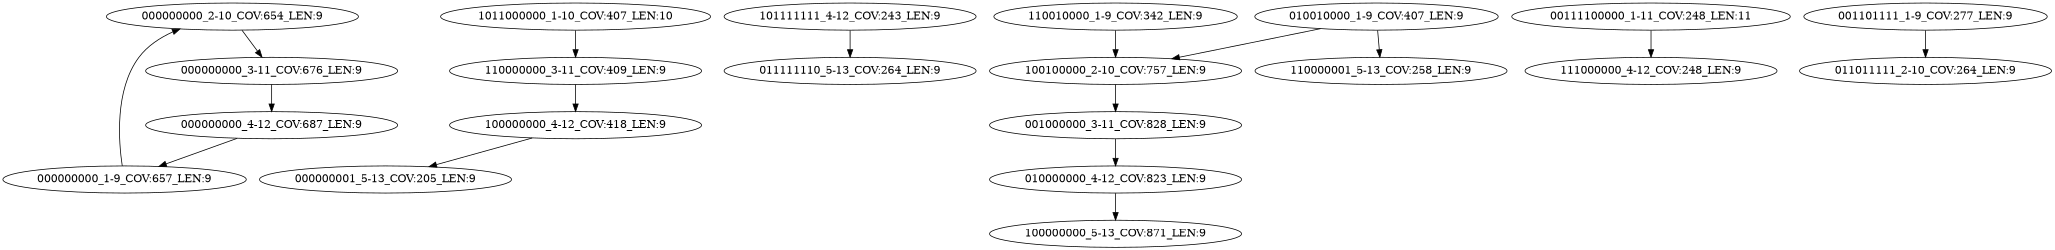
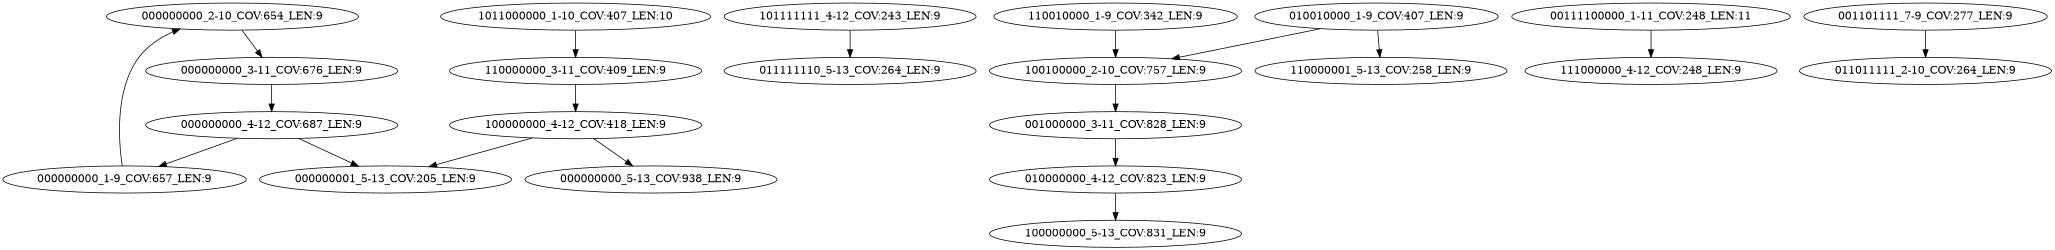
node "001101111_1-9_COV:277_LEN:9": label "001101111_1-9_COV:277_LEN:9" -> "001101111_7-9_COV:277_LEN:9"
edge "000000000_4-12_COV:687_LEN:9" -> "000000001_5-13_COV:205_LEN:9": added
node "000000000_5-13_COV:938_LEN:9": added
node "100000000_5-13_COV:871_LEN:9": label "100000000_5-13_COV:871_LEN:9" -> "100000000_5-13_COV:831_LEN:9"
